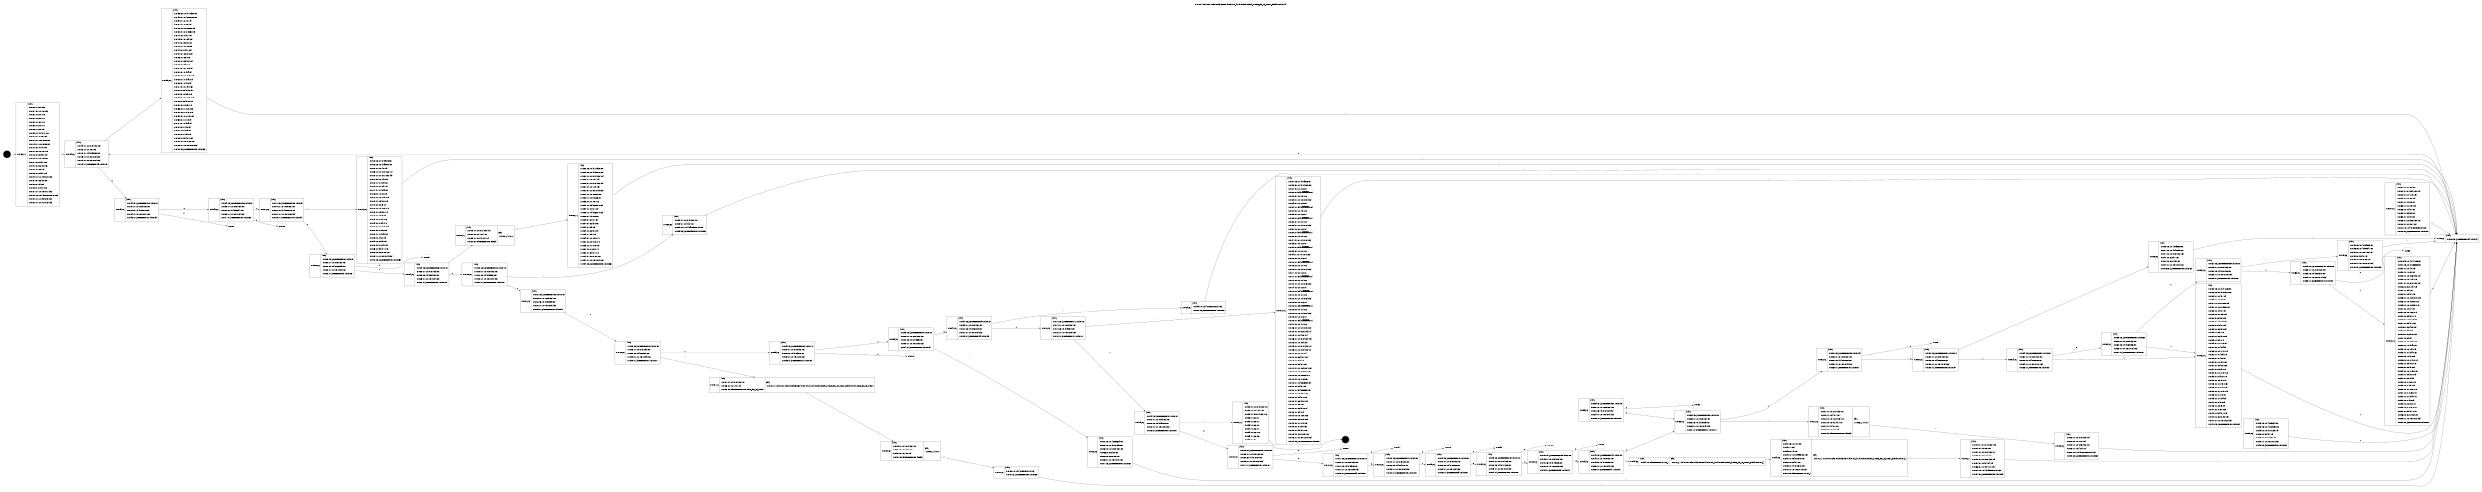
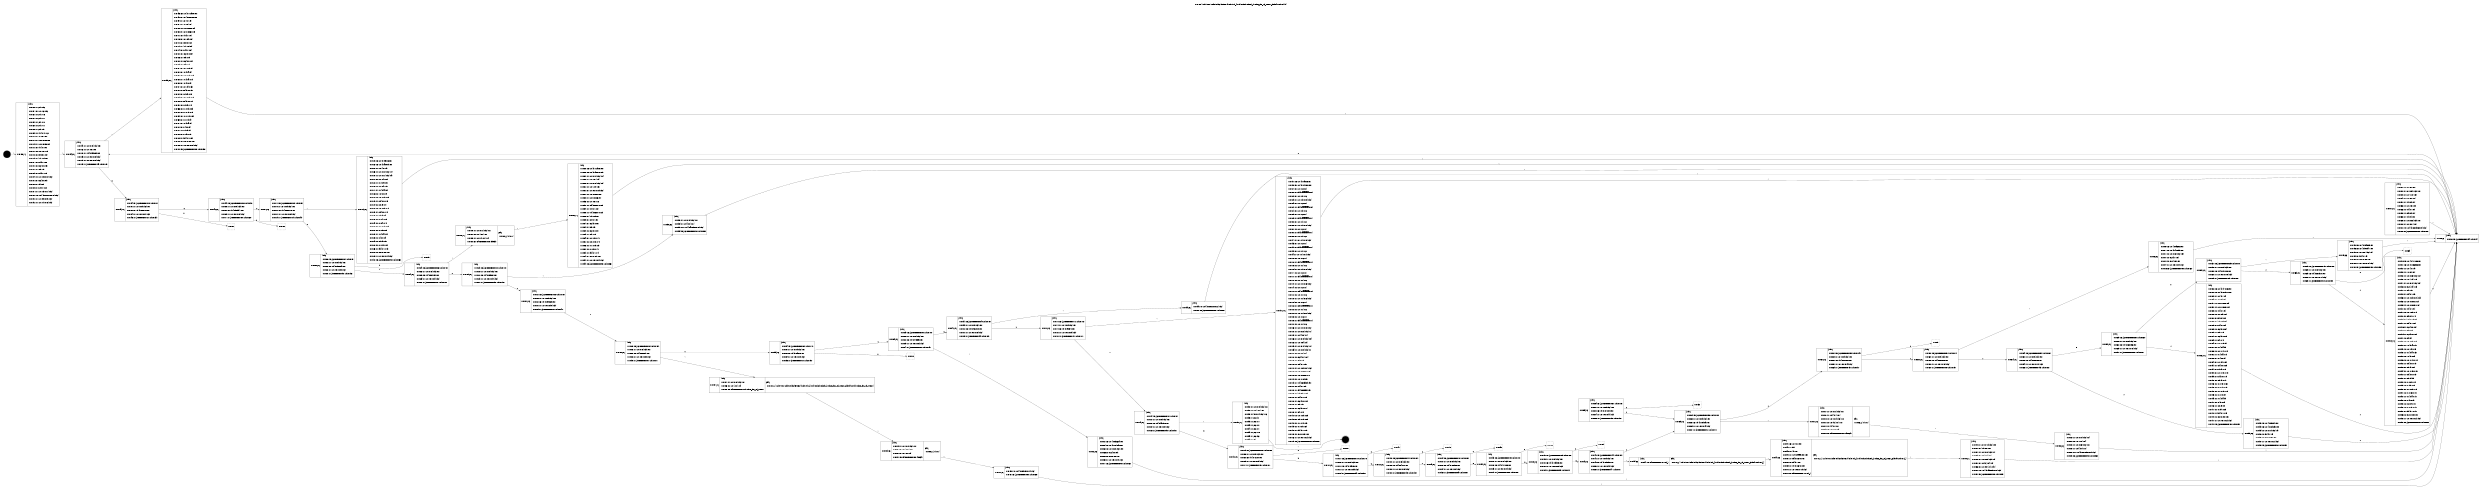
edge "0x40157f [28]" -> "0x401aa3 [137]": now "0x40157f [28]" -> "0x401bd3 [30]"
